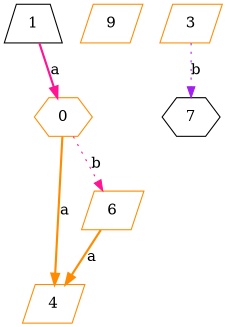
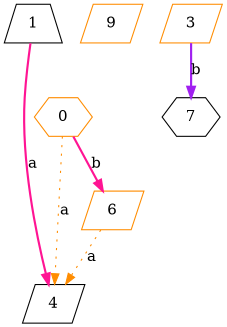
edge "1" -> "0": now "1" -> "4"
edge "3" -> "7": style dotted -> bold
edge "0" -> "6": style dotted -> bold
edge "0" -> "4": style bold -> dotted
edge "6" -> "4": style bold -> dotted
node "4": color darkorange -> black
